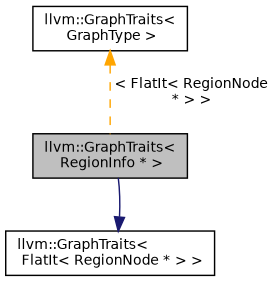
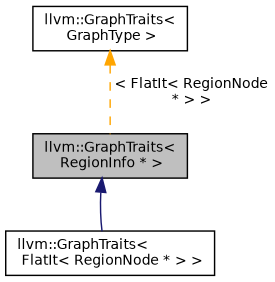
edge "llvm::GraphTraits< RegionInfo * >" -> "llvm::GraphTraits< FlatIt< RegionNode * > >": reversed
